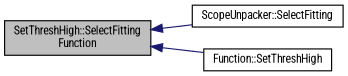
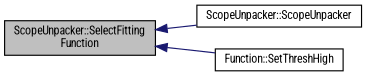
node "ScopeUnpacker::SelectFitting": label "ScopeUnpacker::SelectFitting" -> "ScopeUnpacker::ScopeUnpacker"
node "SetThreshHigh::SelectFitting Function": label "SetThreshHigh::SelectFitting Function" -> "ScopeUnpacker::SelectFitting Function"
